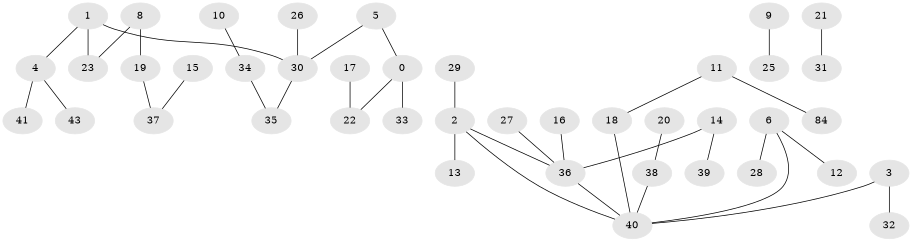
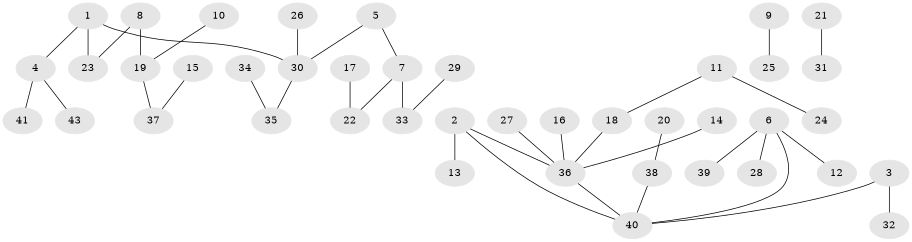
edge "10" -- "34": now "10" -- "19"
node "0": label "0" -> "7"
edge "29" -- "2": now "29" -- "33"
node "84": label "84" -> "24"
edge "14" -- "39": now "6" -- "39"
edge "18" -- "40": now "18" -- "36"
